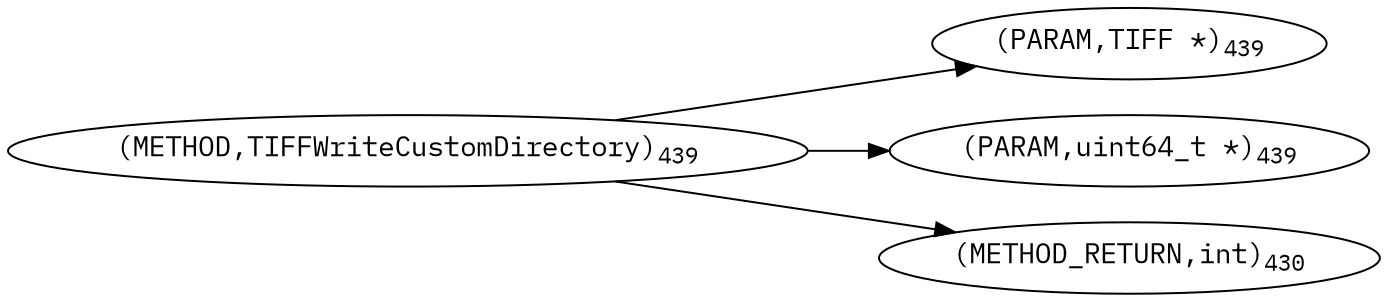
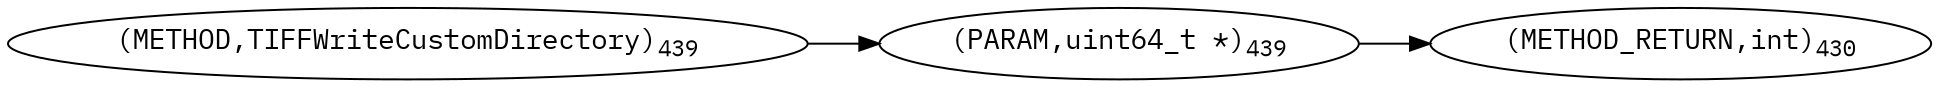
node "(PARAM,TIFF *)": removed
edge "(METHOD,TIFFWriteCustomDirectory)" -> "(METHOD_RETURN,int)": now "(PARAM,uint64_t *)" -> "(METHOD_RETURN,int)"
